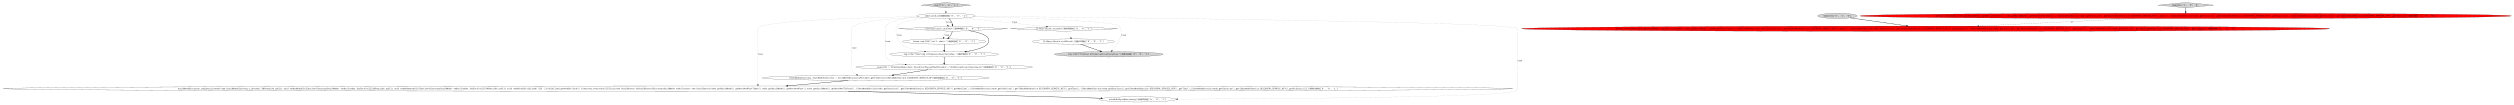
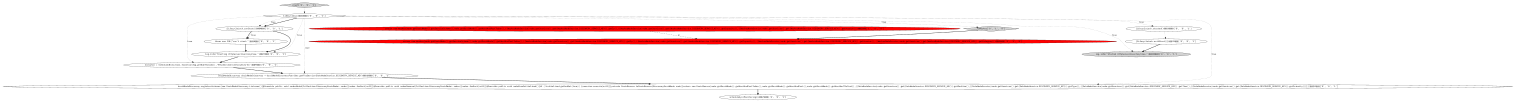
node "toWorker['1', '0', '0']": removed
node "lifecycleLock@@@3@@@['0', '0', '1']": shape ellipse -> diamond
node "toWorker['0', '1', '0']": shape ellipse -> diamond
edge "lifecycleLock@@@3@@@['0', '0', '1']" -> "scheduleSyncMonitoring()@@@29@@@['0', '0', '1']": now "lifecycleLock@@@3@@@['0', '0', '1']" -> "toWorker['0', '1', '0']"
node "!lifecycleLock.canStart()@@@4@@@['0', '0', '1']": shape diamond -> ellipse
node "lifecycleLock.started()@@@30@@@['0', '0', '1']": shape diamond -> ellipse
